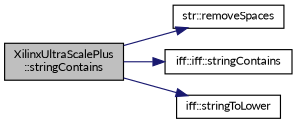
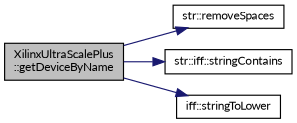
node "XilinxUltraScalePlus ::stringContains": label "XilinxUltraScalePlus ::stringContains" -> "XilinxUltraScalePlus ::getDeviceByName"
node "iff::iff::stringContains": label "iff::iff::stringContains" -> "str::iff::stringContains"
